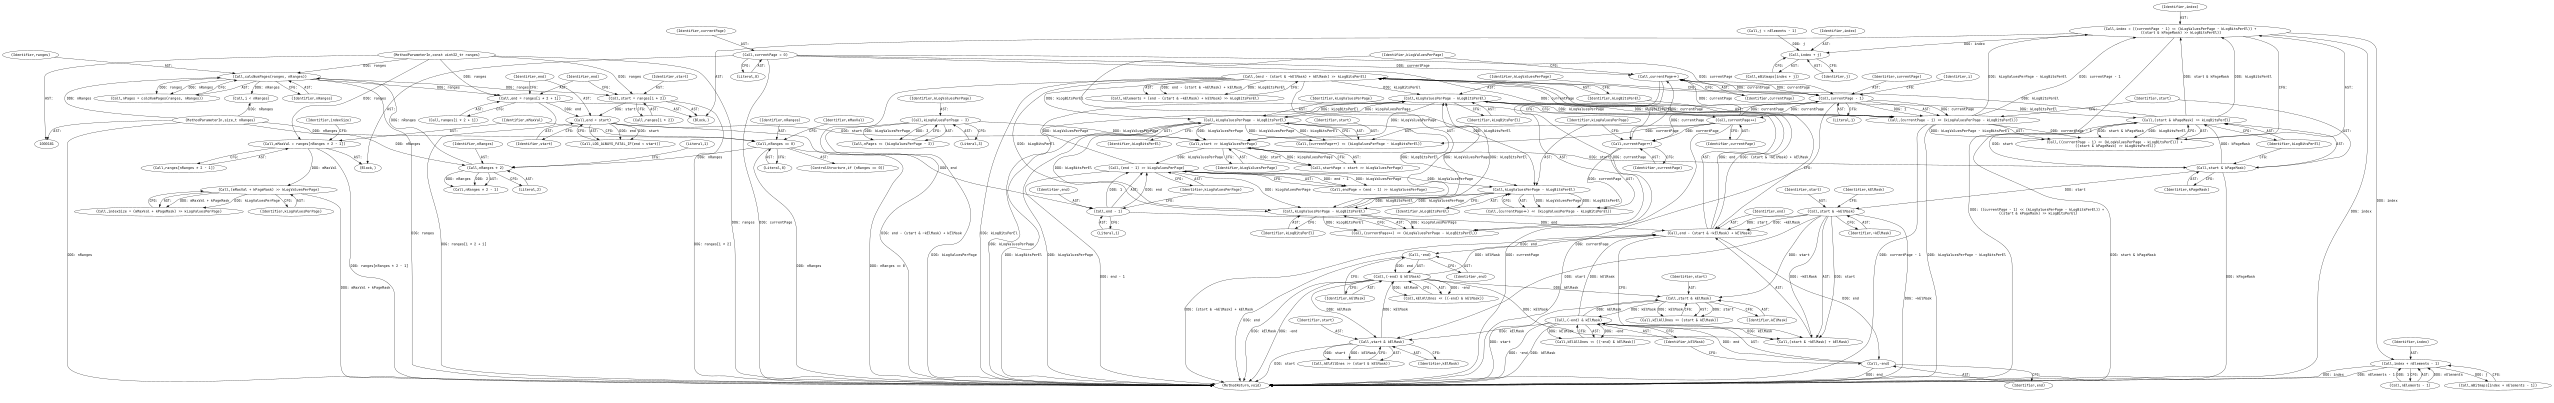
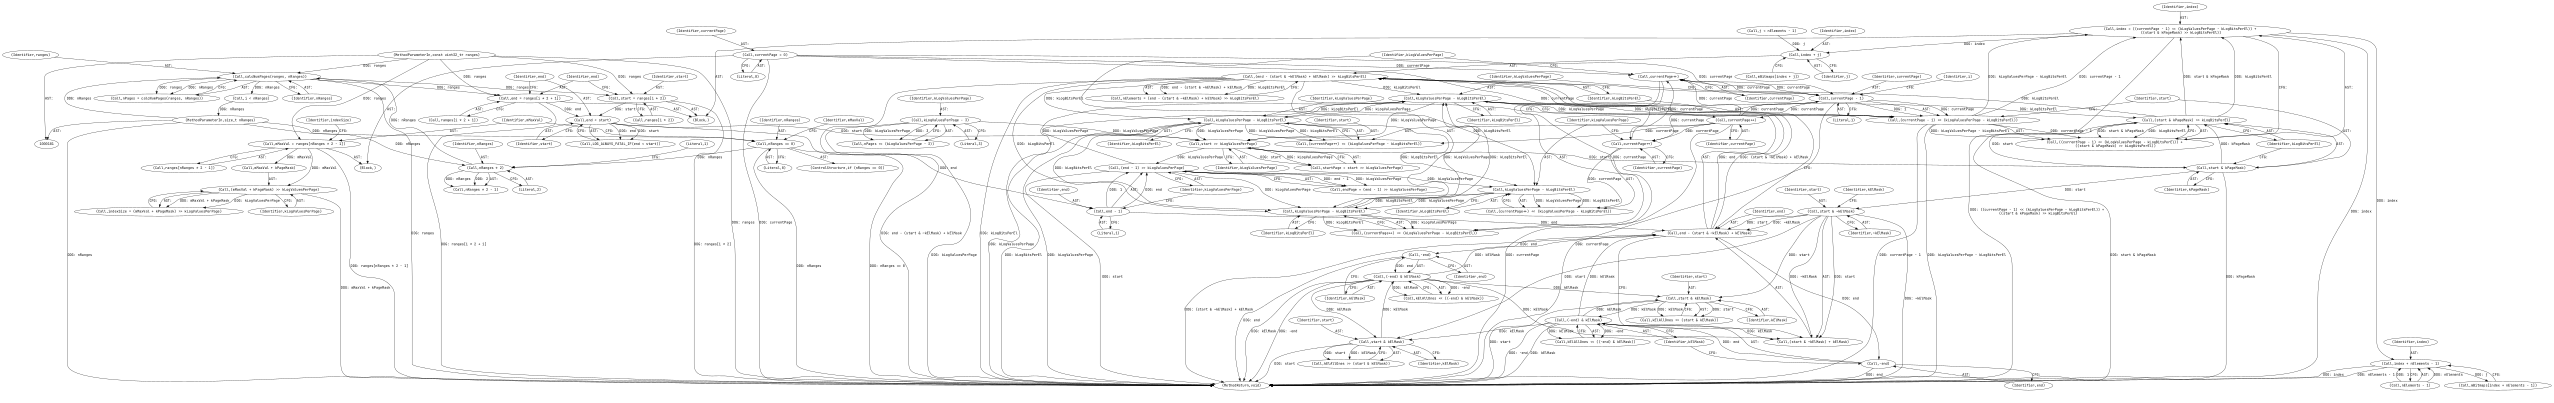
edge "(Call,index + j)" -> "(Call,mBitmaps[index + j])": now "(Call,index + j)" -> "(Call,(end - (start & ~kElMask) + kElMask) >> kLogBitsPerEl)"
edge "(MethodParameterIn,size_t nRanges)" -> "(Call,i < nRanges)": reversed
node "(Call,mMaxVal + kPageMask)": added
edge "(Call,(end - 1) >> kLogValuesPerPage)" -> "(MethodReturn,void)": label "DDG: end - 1" -> "DDG: start"
